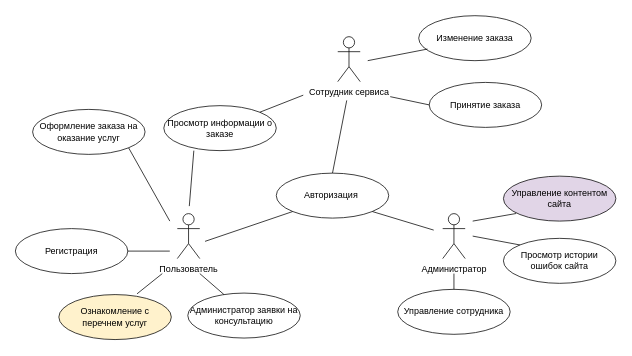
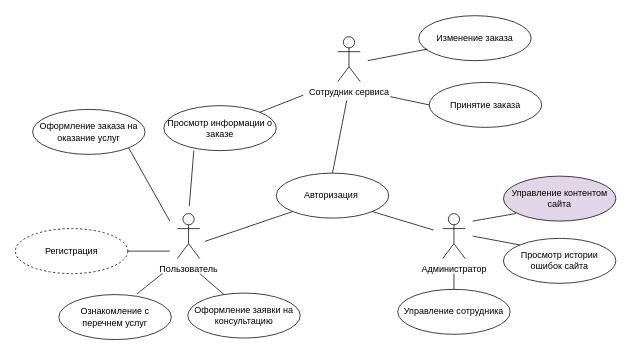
node "Регистрация": style solid -> dashed
node "Администратор заявки на консультацию": label "Администратор заявки на консультацию" -> "Оформление заявки на консультацию"
node "Ознакомление с перечнем услуг": fillcolor #fff2cc -> #ffffff
